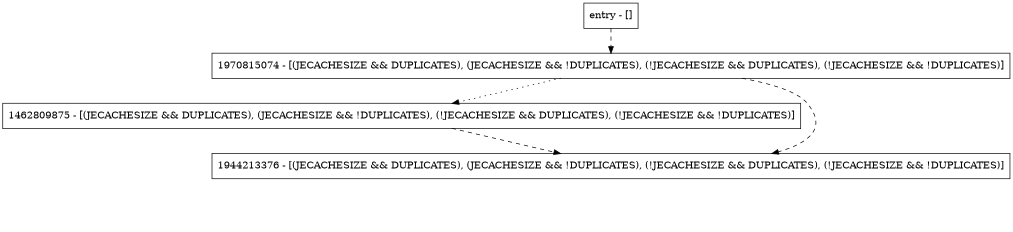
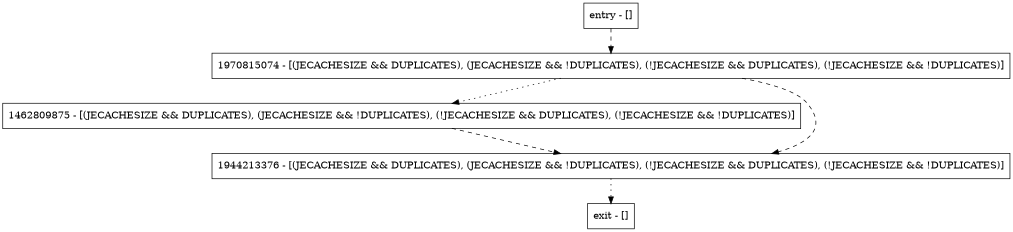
node "exit - []": added
